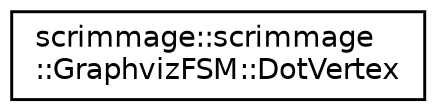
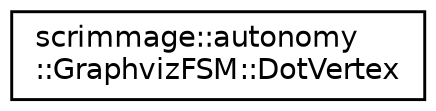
node "scrimmage::scrimmage ::GraphvizFSM::DotVertex": label "scrimmage::scrimmage ::GraphvizFSM::DotVertex" -> "scrimmage::autonomy ::GraphvizFSM::DotVertex"
